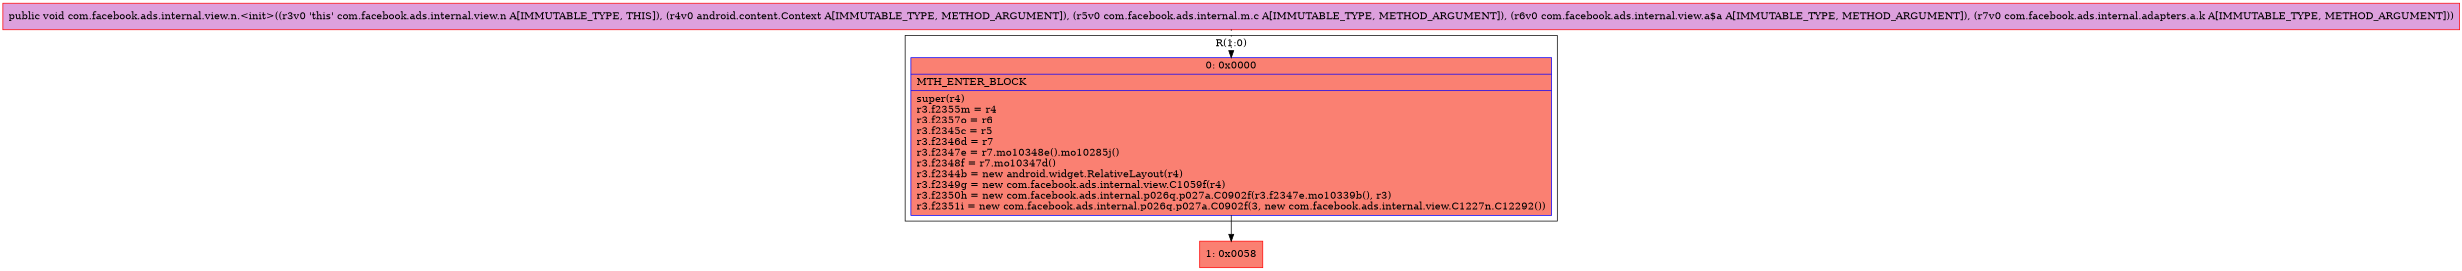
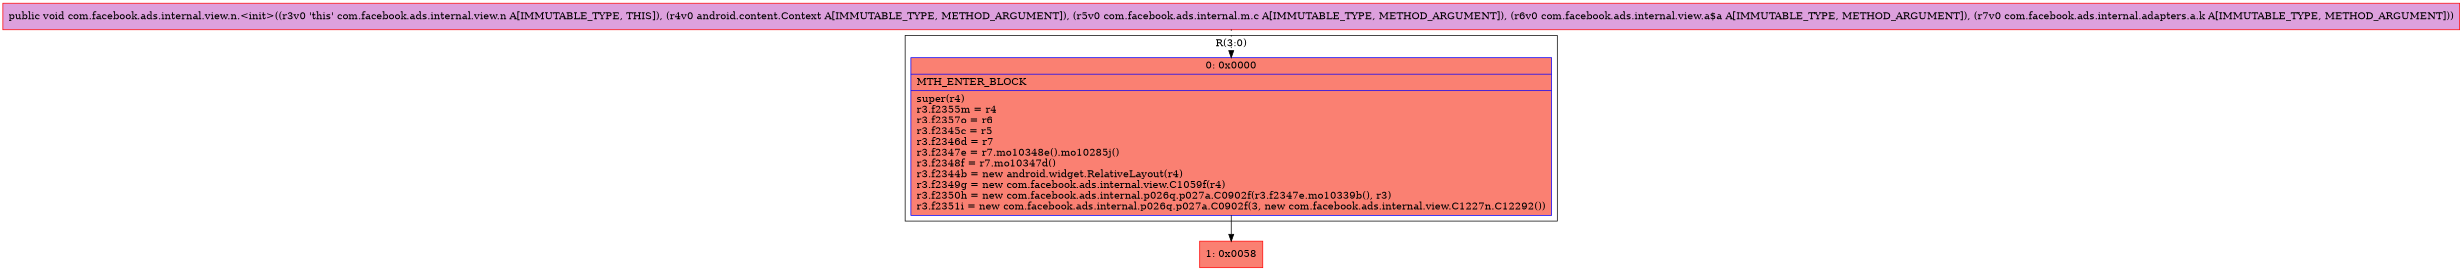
cluster "R(1:0)": label "R(1:0)" -> "R(3:0)"
